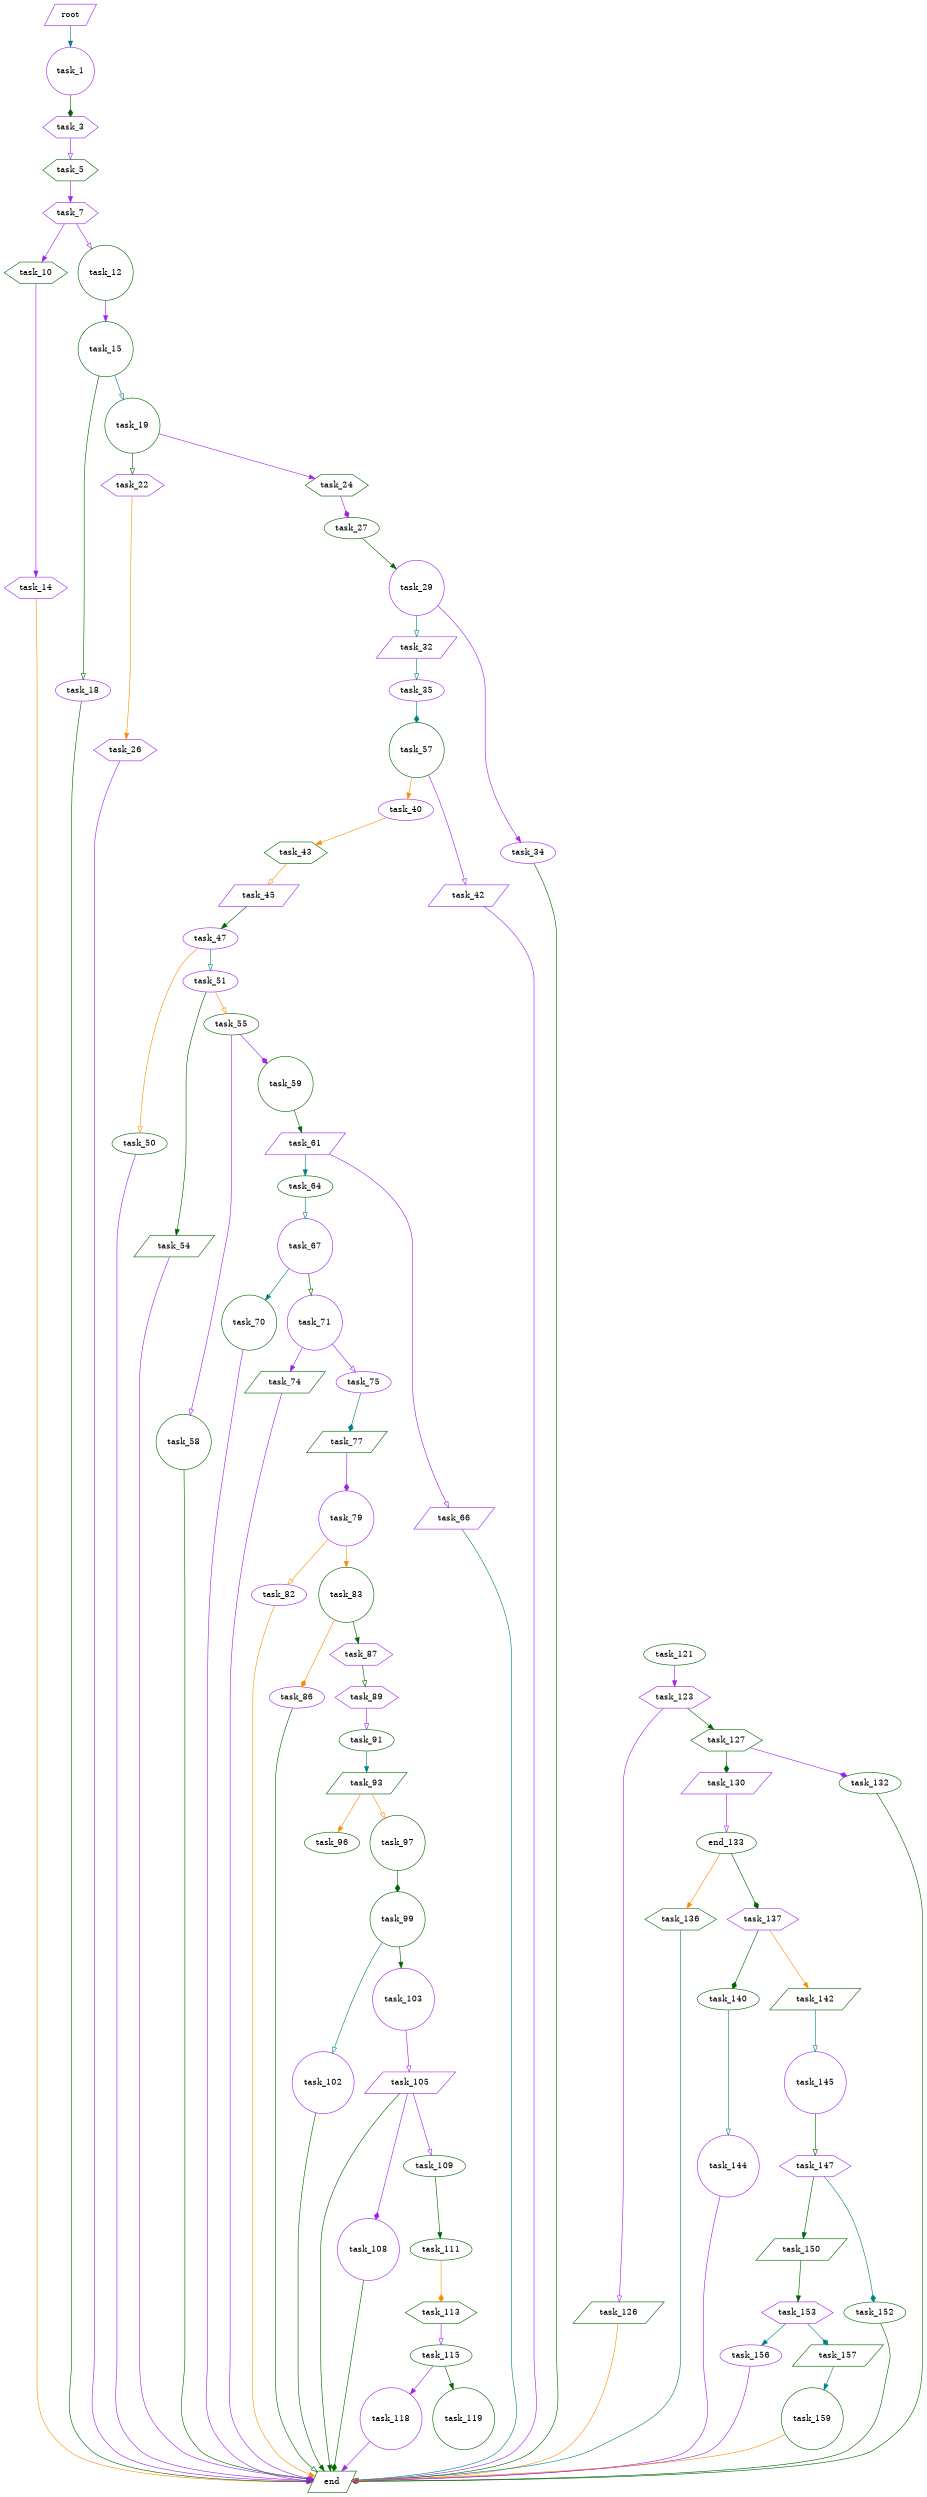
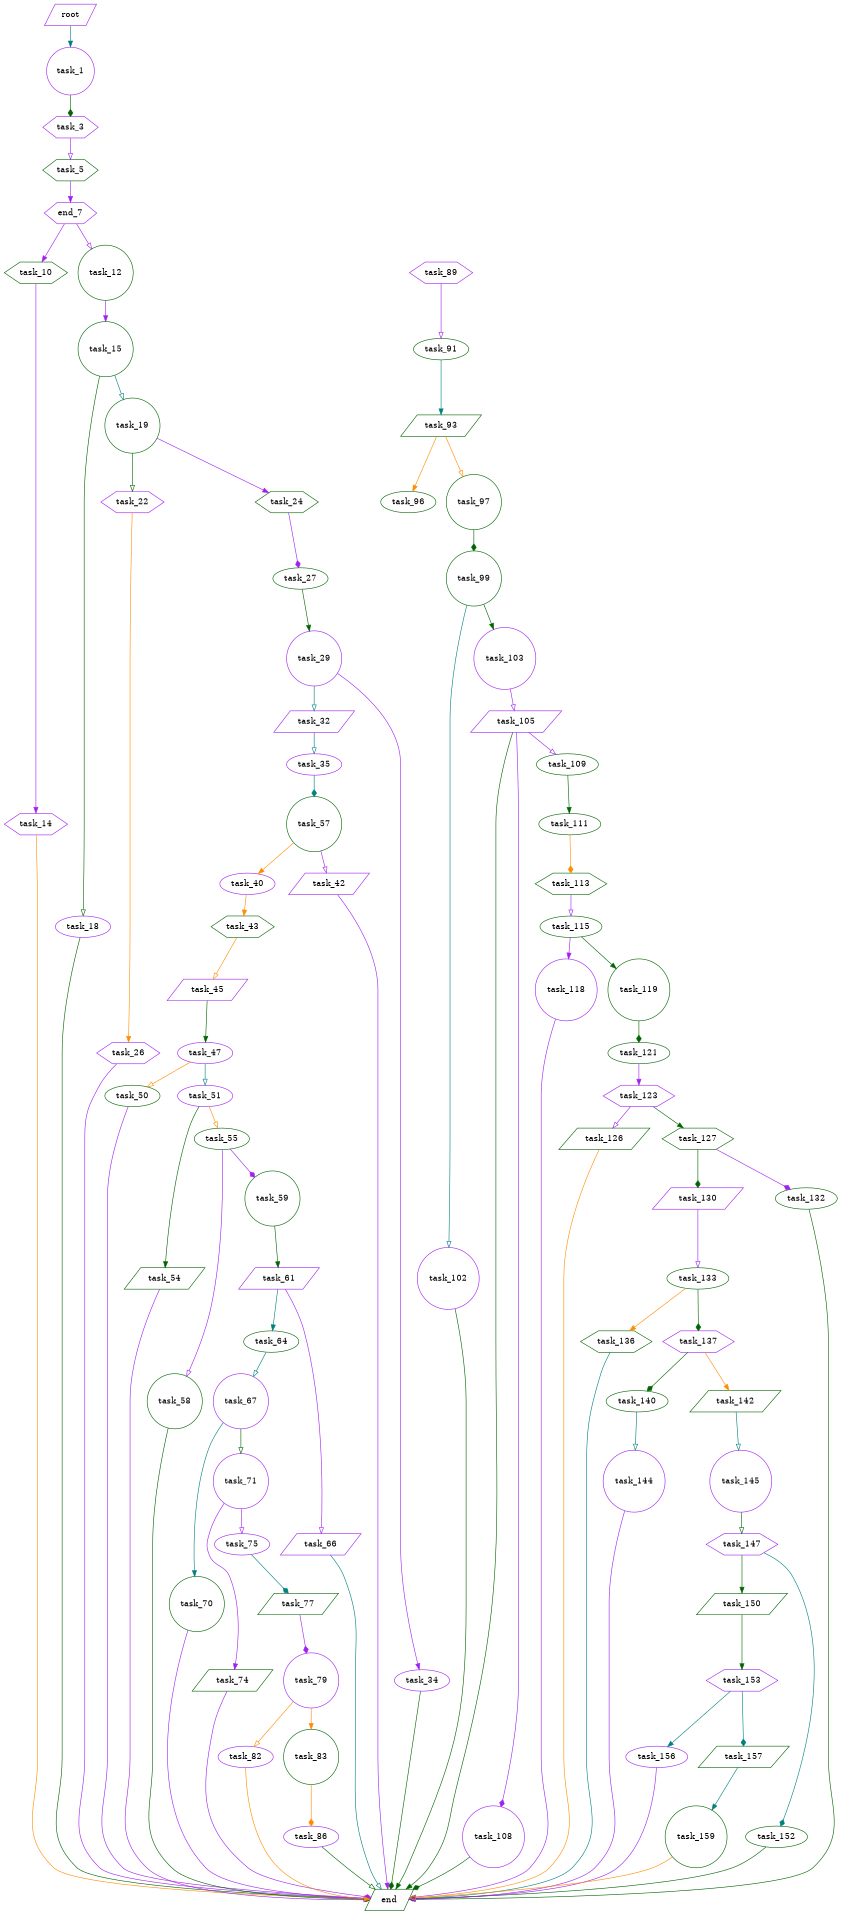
node "task_7": label "task_7" -> "end_7"
edge "task_119" -> "task_121": added
node "task_87": removed
node "end_133": label "end_133" -> "task_133"
